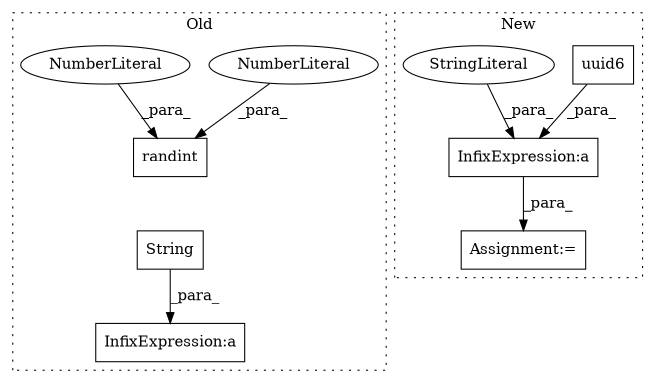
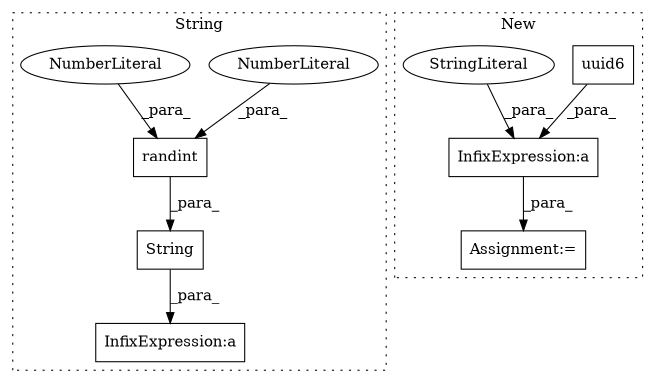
cluster "Old": label "Old" -> "String"
edge "randint" -> "String": added, label "_para_"
